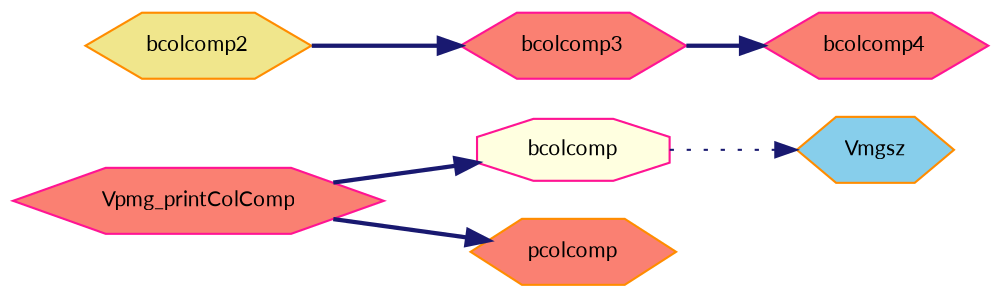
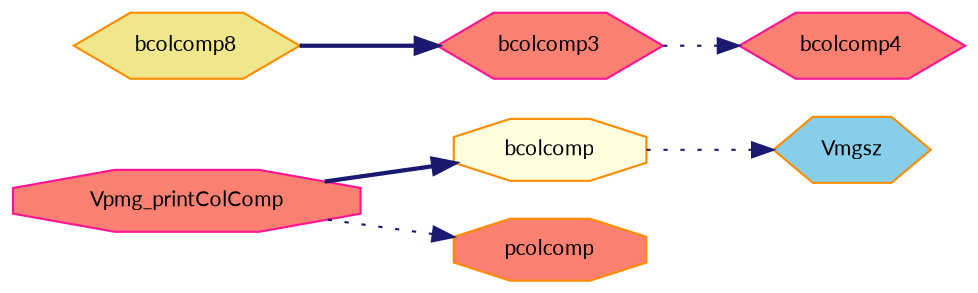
node "bcolcomp2": label "bcolcomp2" -> "bcolcomp8"
edge "bcolcomp3" -> "bcolcomp4": style bold -> dotted
node "bcolcomp": color deeppink -> darkorange
node "Vpmg_printColComp": shape hexagon -> octagon
edge "Vpmg_printColComp" -> "pcolcomp": style bold -> dotted
node "pcolcomp": shape hexagon -> octagon
